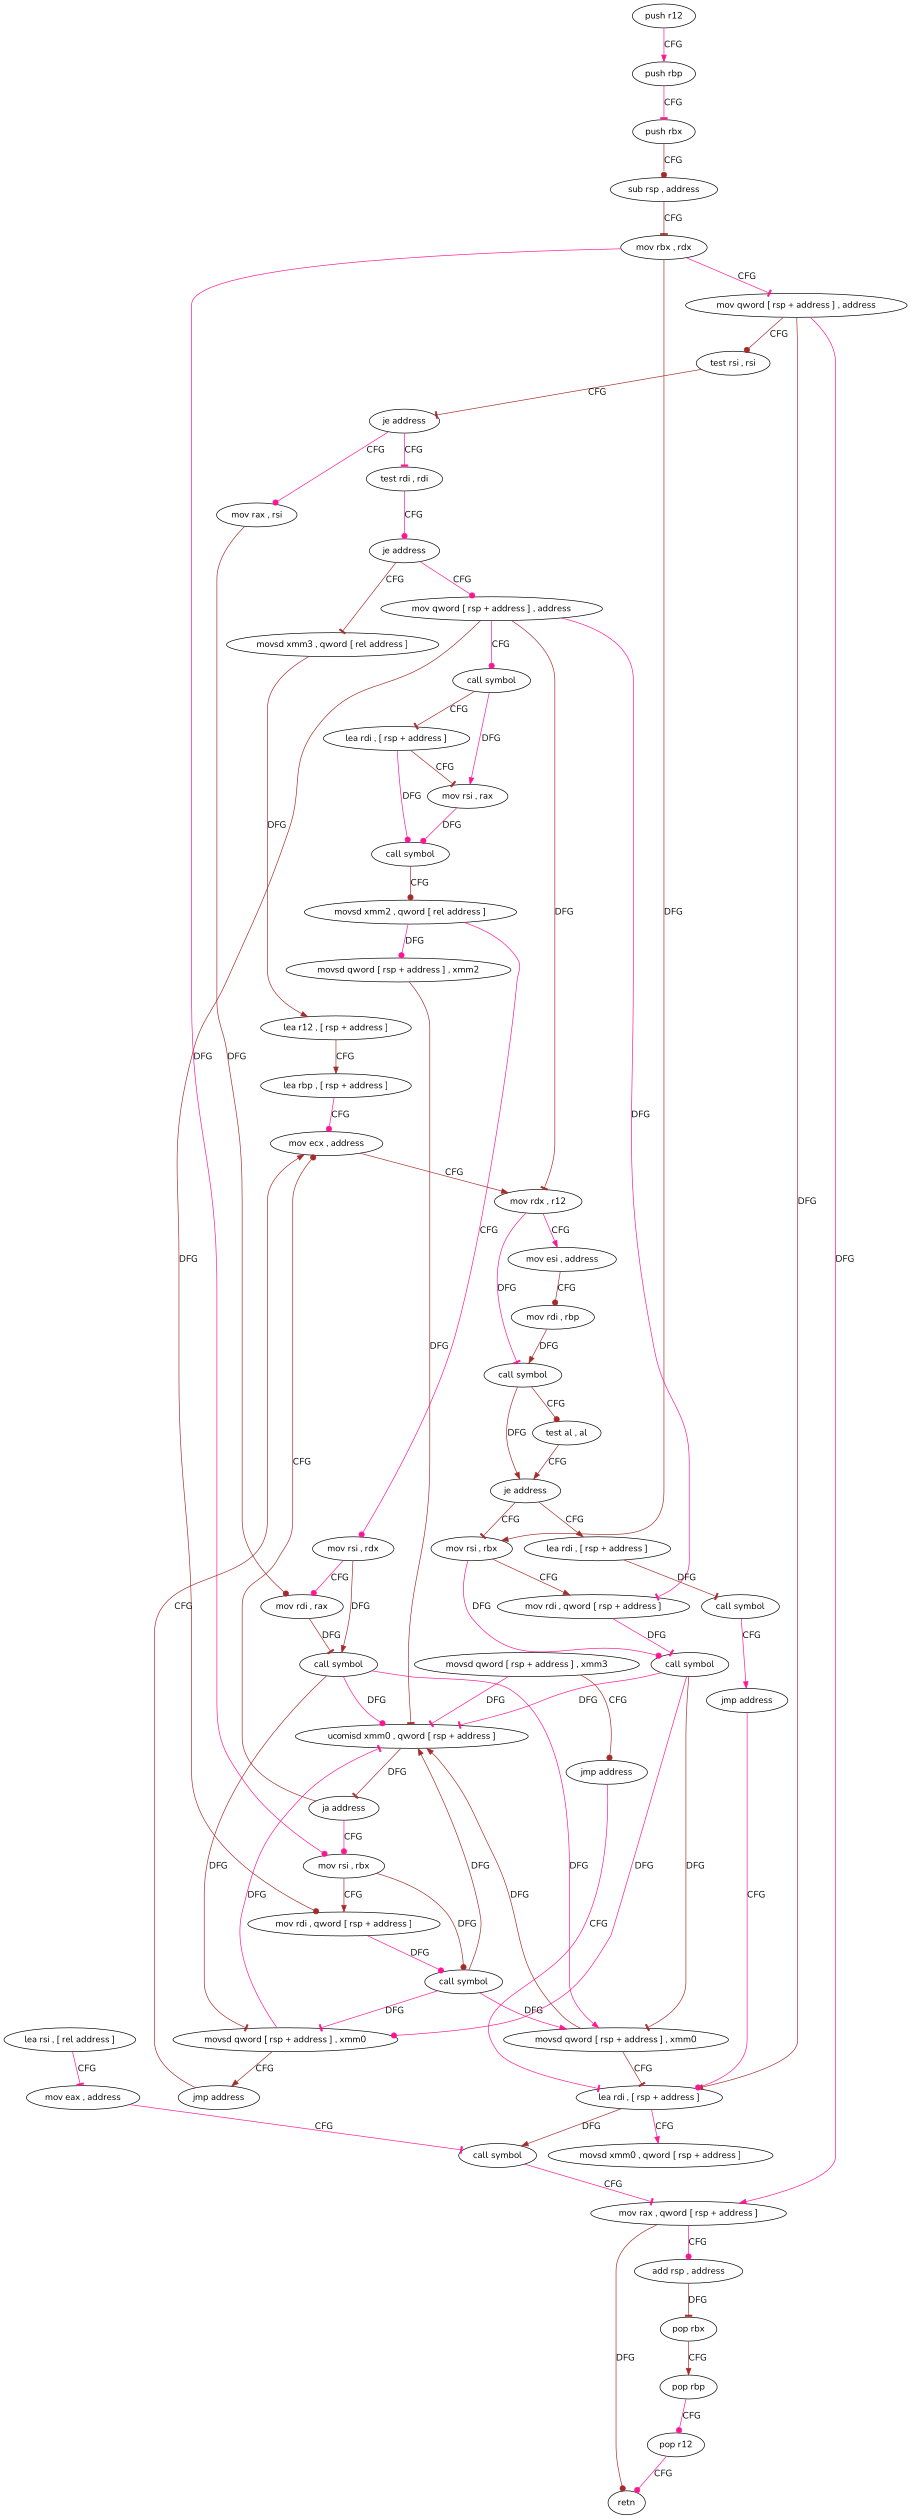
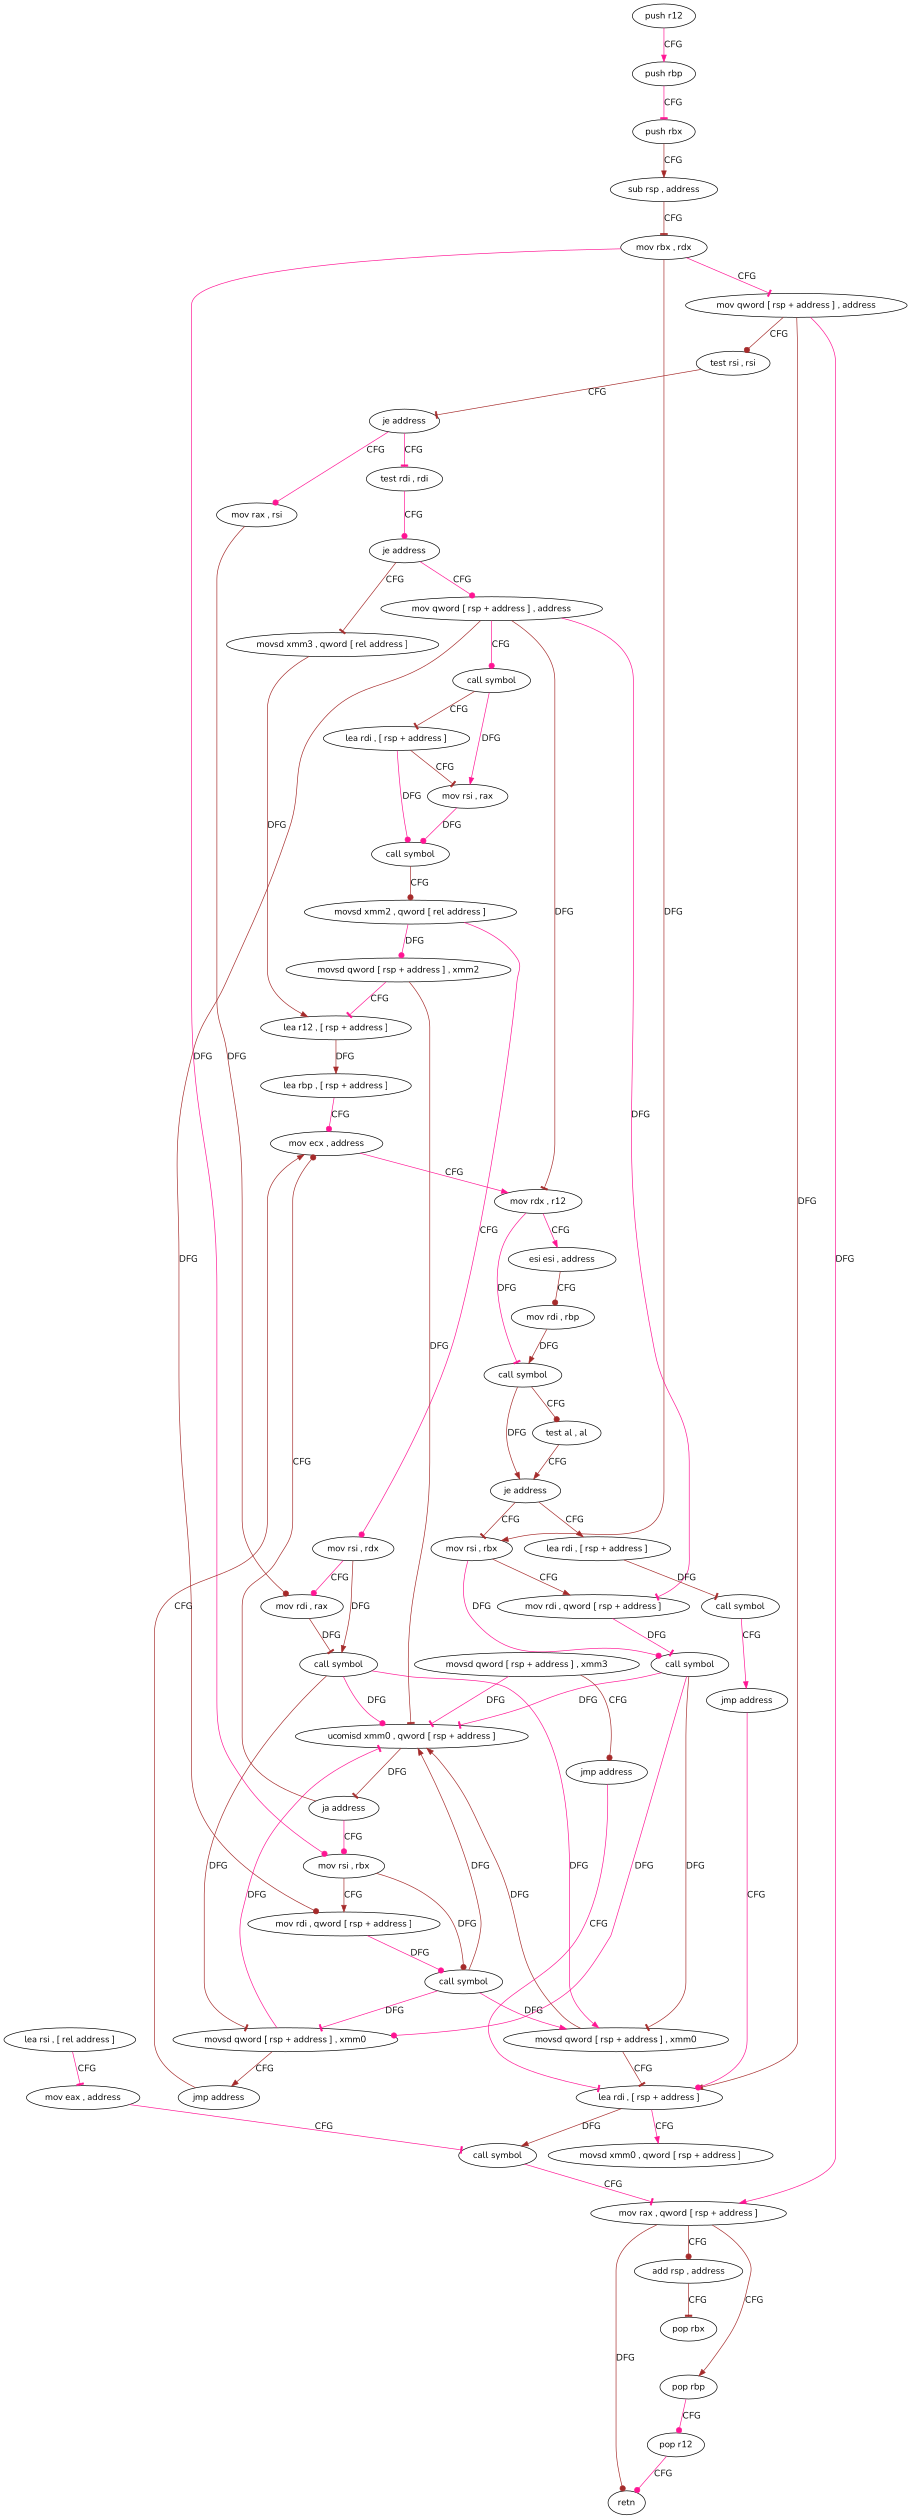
edge "push rbx" -> "sub rsp , address": arrowhead dot -> normal
edge "movsd qword [ rsp + address ] , xmm2" -> "lea r12 , [ rsp + address ]": added, label "CFG"
edge "lea r12 , [ rsp + address ]" -> "lea rbp , [ rsp + address ]": label "CFG" -> "DFG"
edge "mov ecx , address" -> "mov rdx , r12": color brown -> deeppink
node "mov esi , address": label "mov esi , address" -> "esi esi , address"
edge "mov rax , qword [ rsp + address ]" -> "add rsp , address": color deeppink -> brown
edge "add rsp , address" -> "pop rbx": label "DFG" -> "CFG"
edge "pop rbx" -> "pop rbp": now "mov rax , qword [ rsp + address ]" -> "pop rbp"
